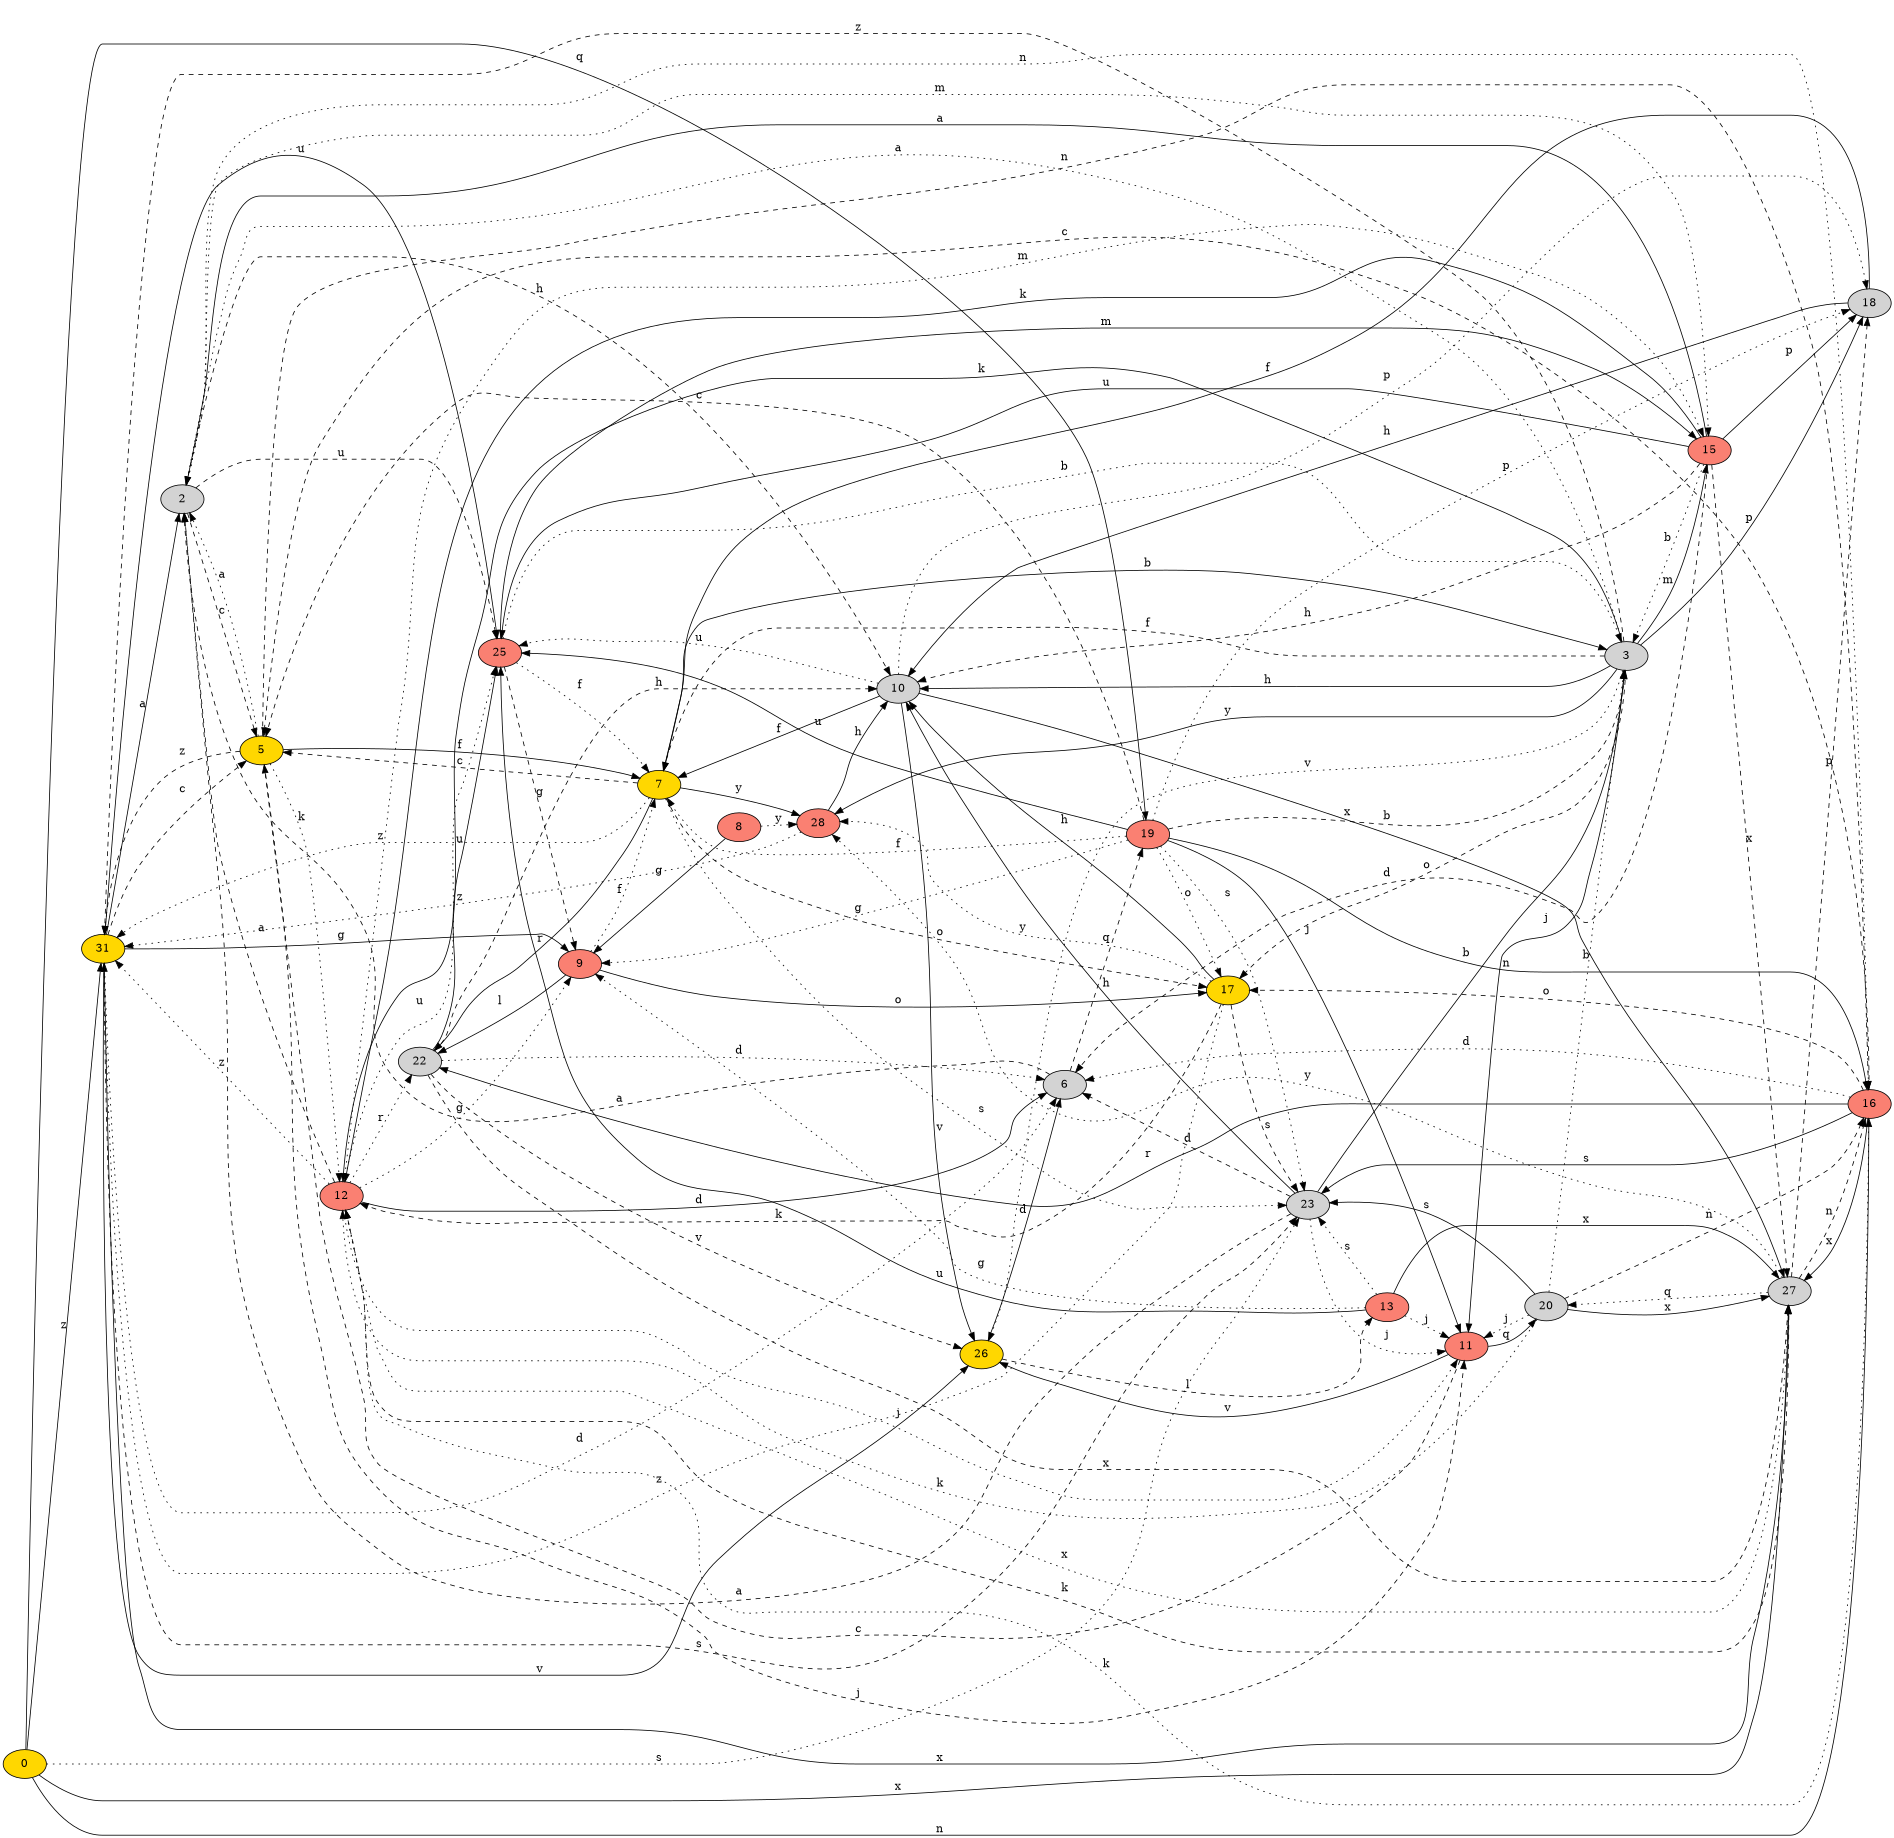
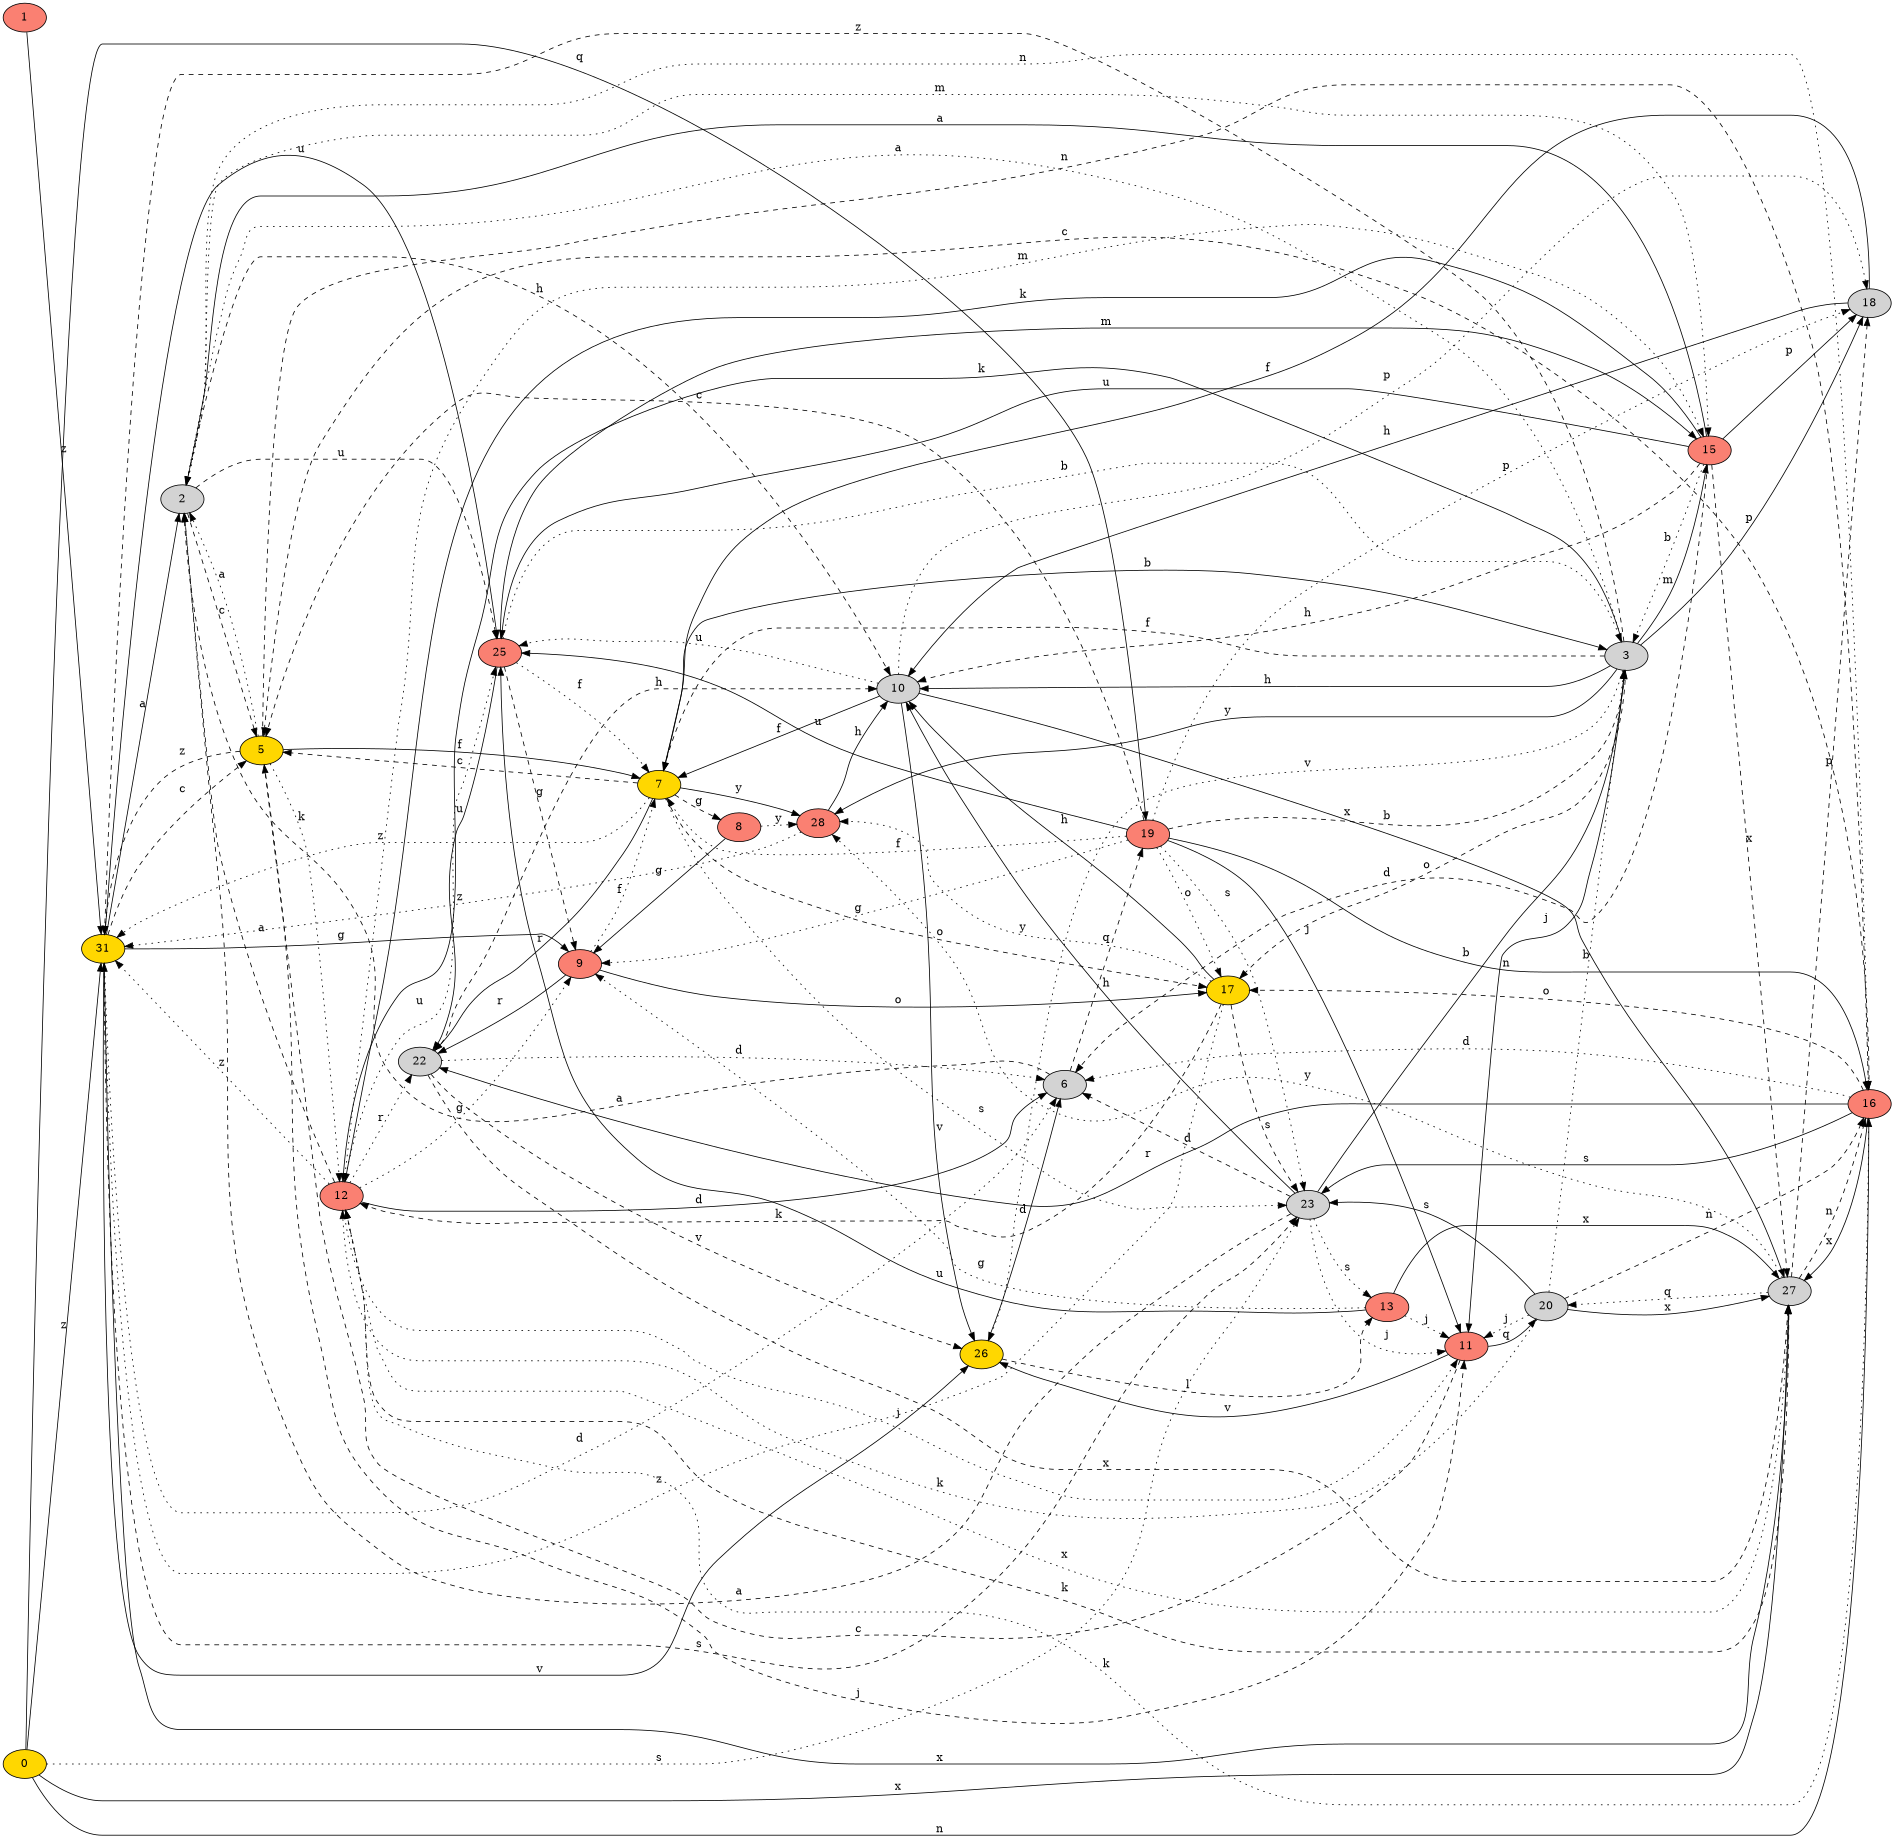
node "1": added
edge "7" -> "8": added, label "g"
edge "22" -> "25": reversed
edge "9" -> "22": label "l" -> "r"
edge "13" -> "23": reversed
